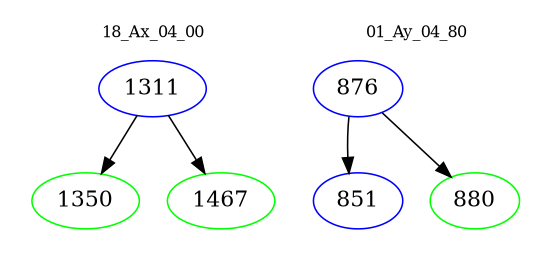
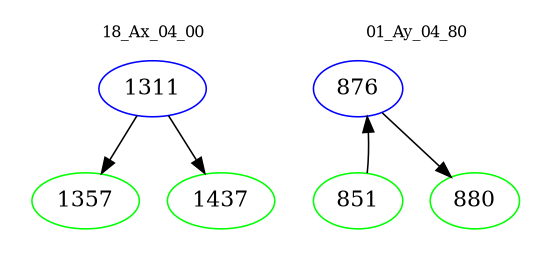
edge "876" -> "851": reversed
node "1350": label "1350" -> "1357"
node "1467": label "1467" -> "1437"
node "851": color blue -> green
